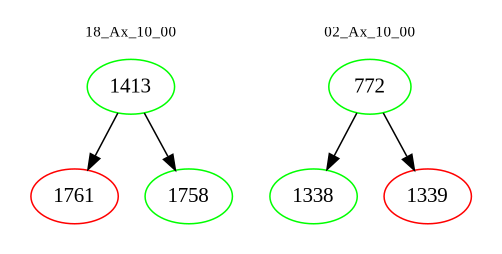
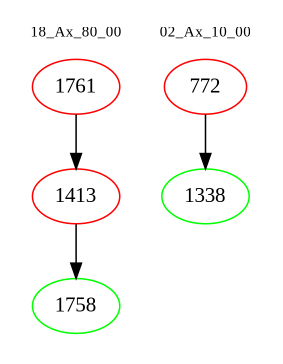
cluster "18_Ax_10_00": label "18_Ax_10_00" -> "18_Ax_80_00"
node "1413": color green -> red
node "772": color green -> red
edge "1413" -> "1761": reversed
node "1339": removed
